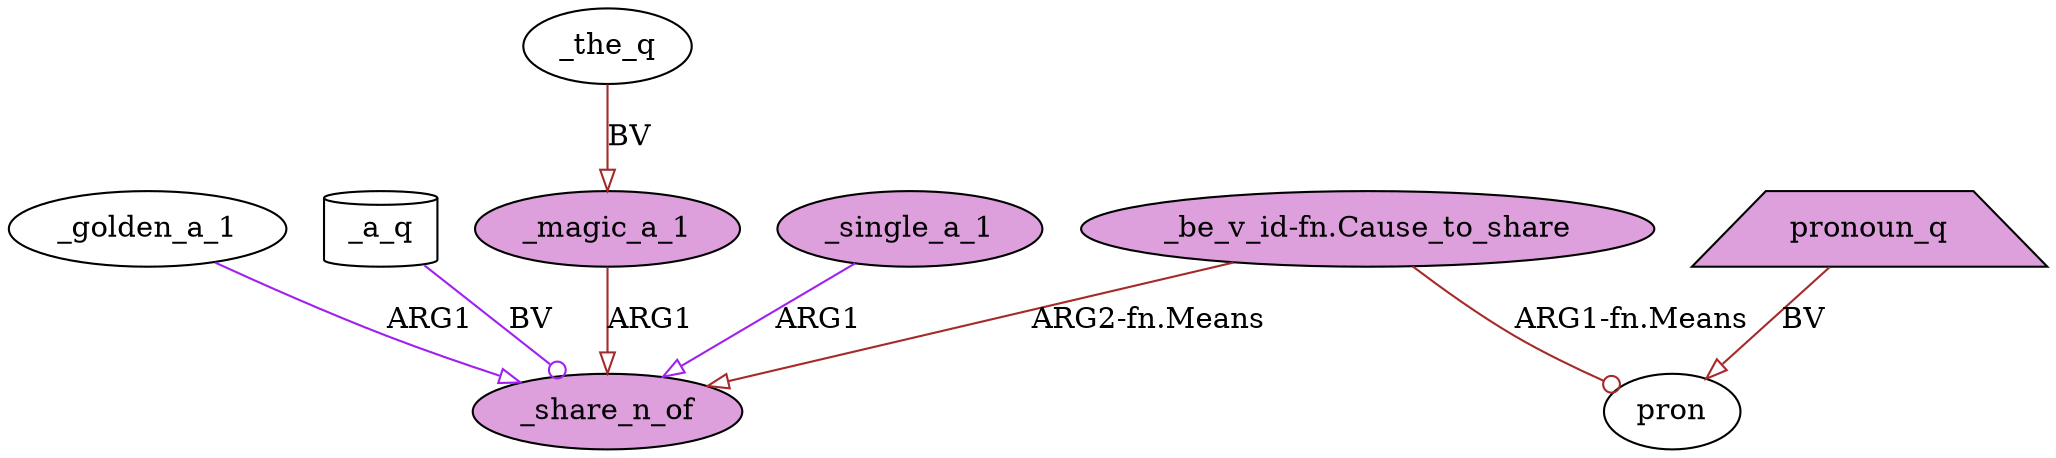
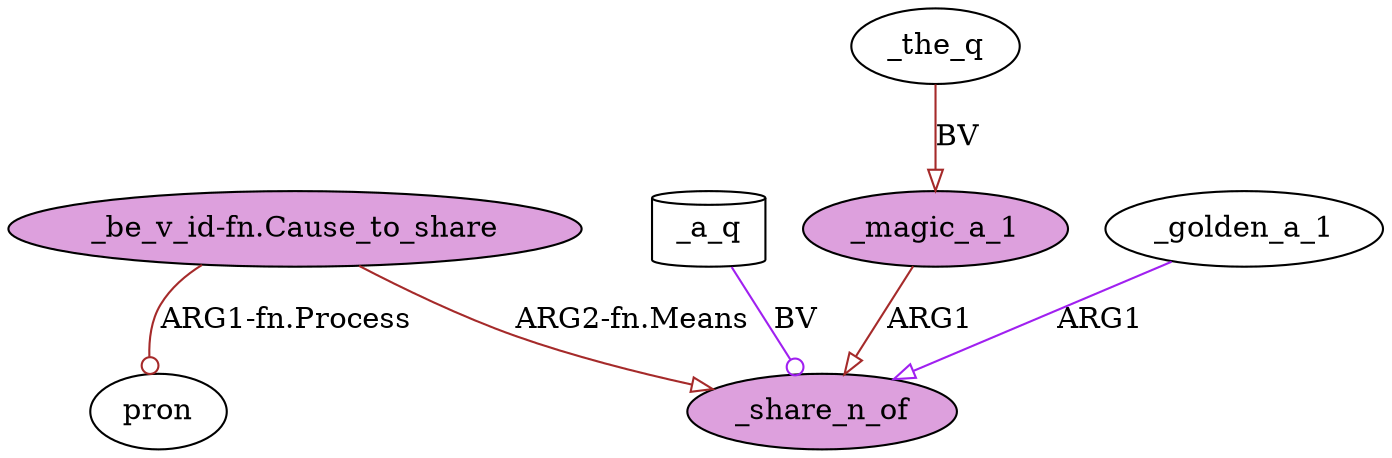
node "_single_a_1": removed
node "pronoun_q": removed
edge "_be_v_id-fn.Cause_to_share" -> "pron": label "ARG1-fn.Means" -> "ARG1-fn.Process"
